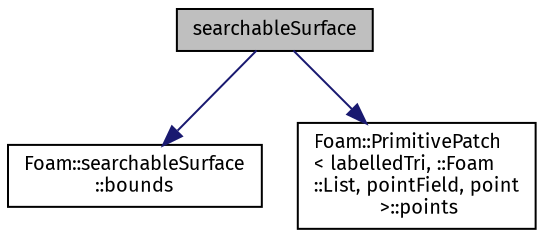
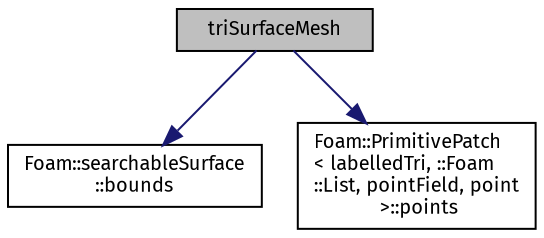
node "searchableSurface": label "searchableSurface" -> "triSurfaceMesh"
